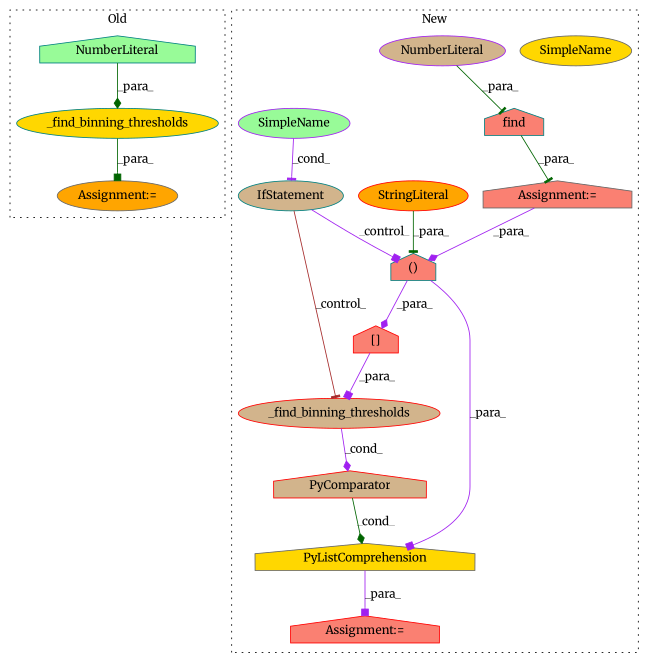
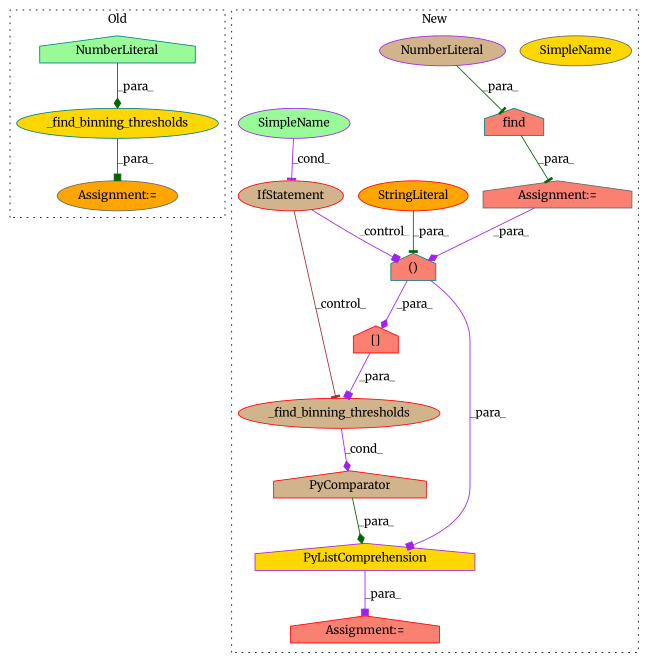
node "IfStatement": color teal -> red
edge "PyComparator" -> "PyListComprehension": label "_cond_" -> "_para_"
node "PyListComprehension": color gray40 -> purple
